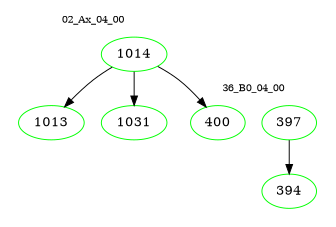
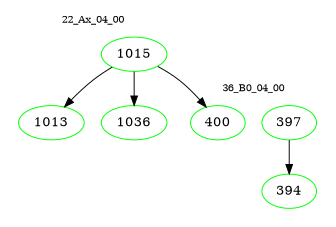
cluster "02_Ax_04_00": label "02_Ax_04_00" -> "22_Ax_04_00"
node "1014": label "1014" -> "1015"
node "1031": label "1031" -> "1036"
